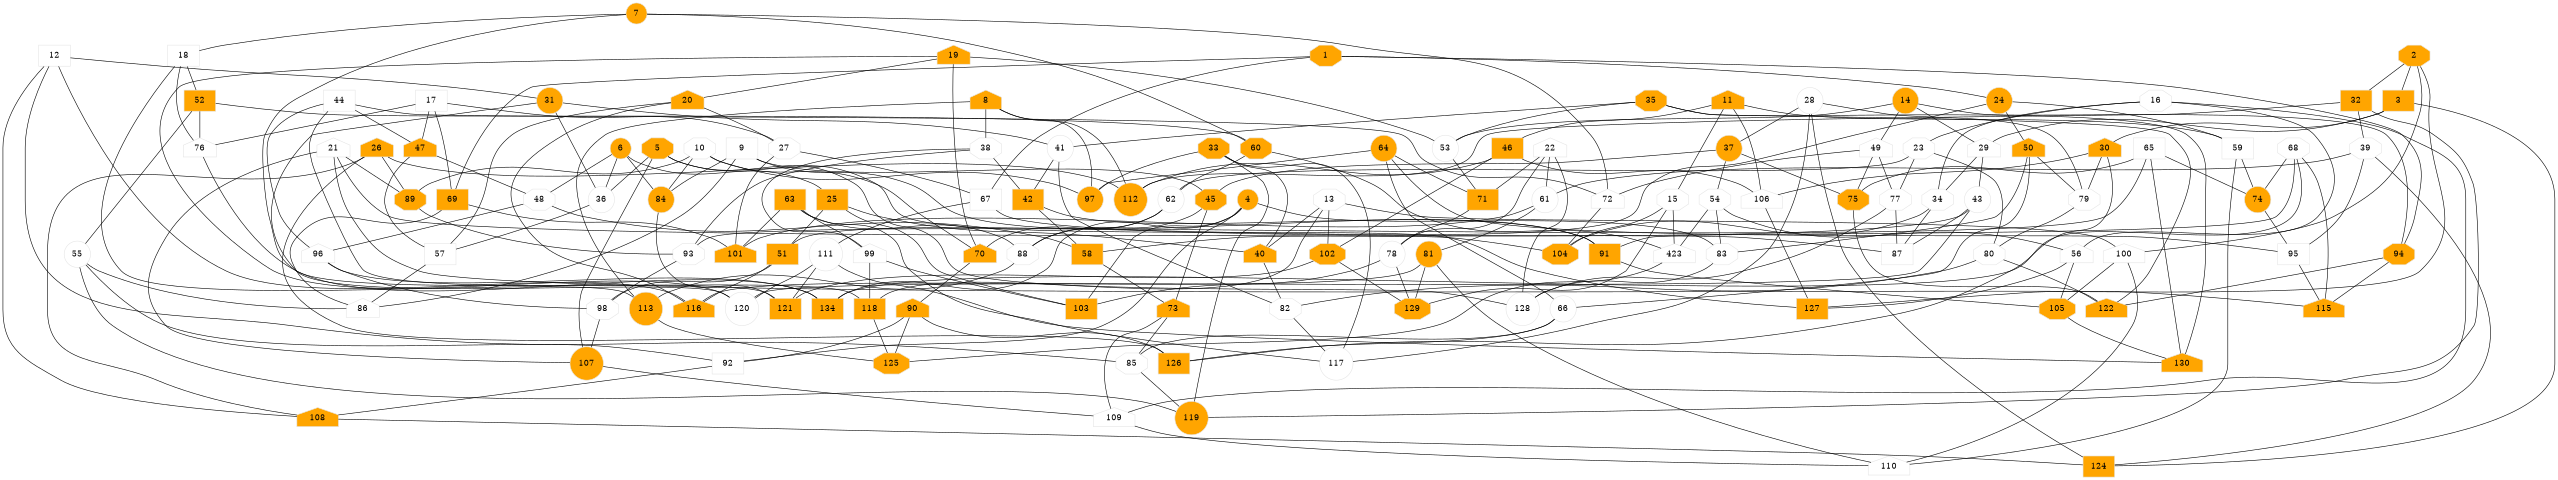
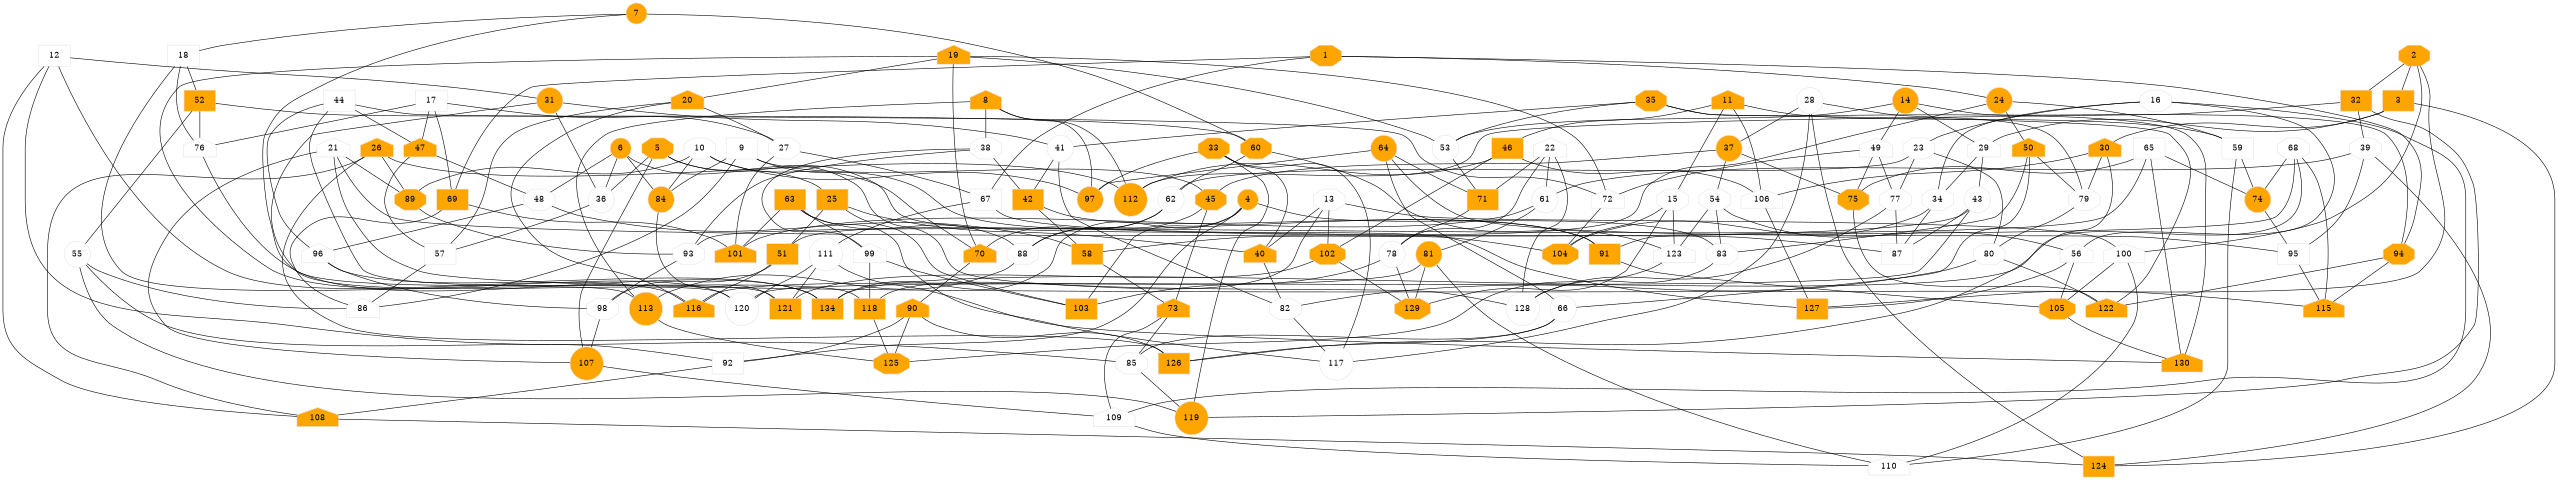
edge "7" -- "72": now "19" -- "72"
node "423": label "423" -> "123"
